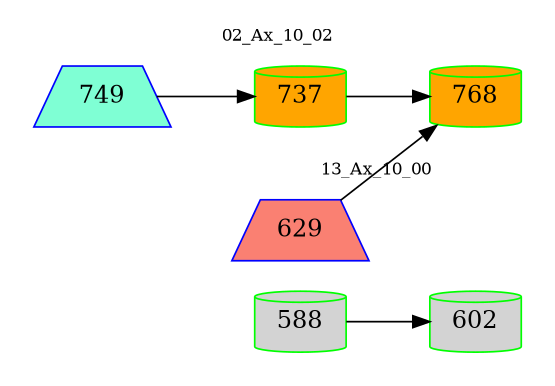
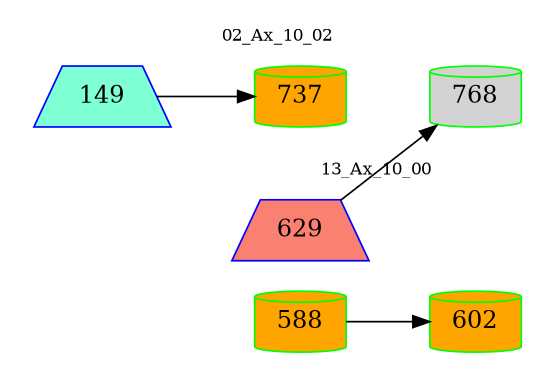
node "749": label "749" -> "149"
edge "737" -> "768": removed
node "768": fillcolor orange -> lightgrey
node "588": fillcolor lightgrey -> orange
node "602": fillcolor lightgrey -> orange
